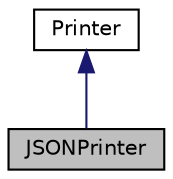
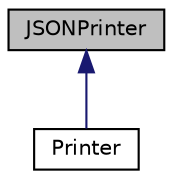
edge "JSONPrinter" -> "Printer": reversed
